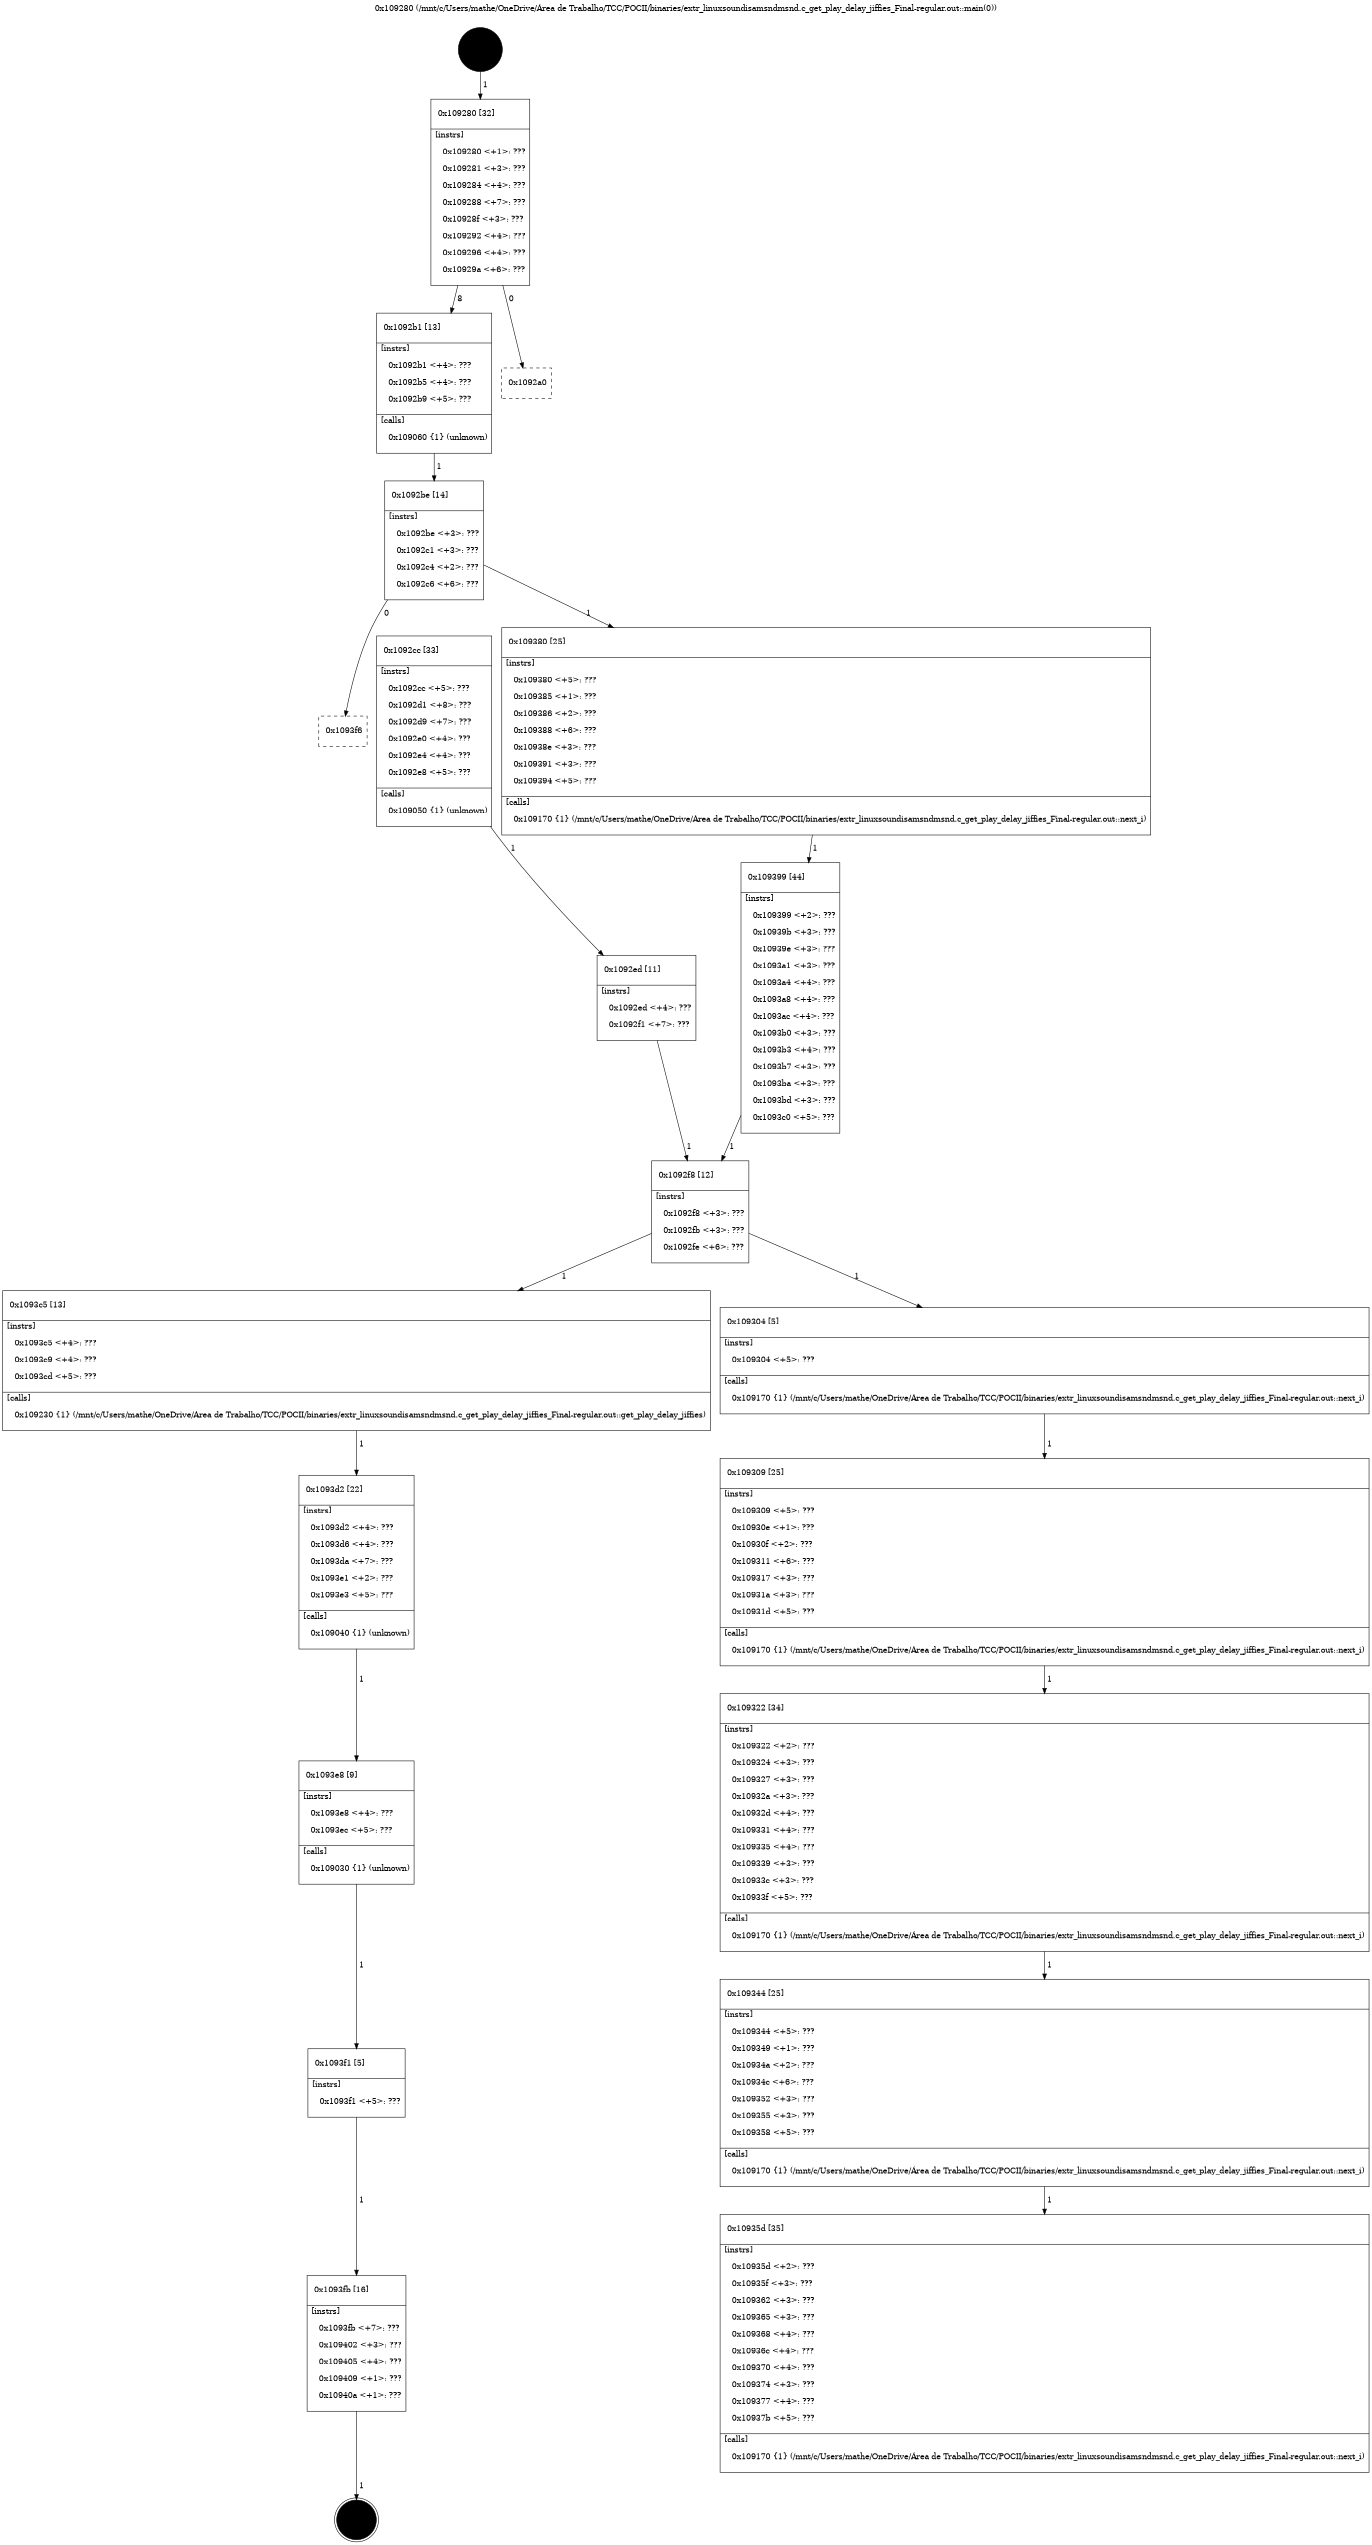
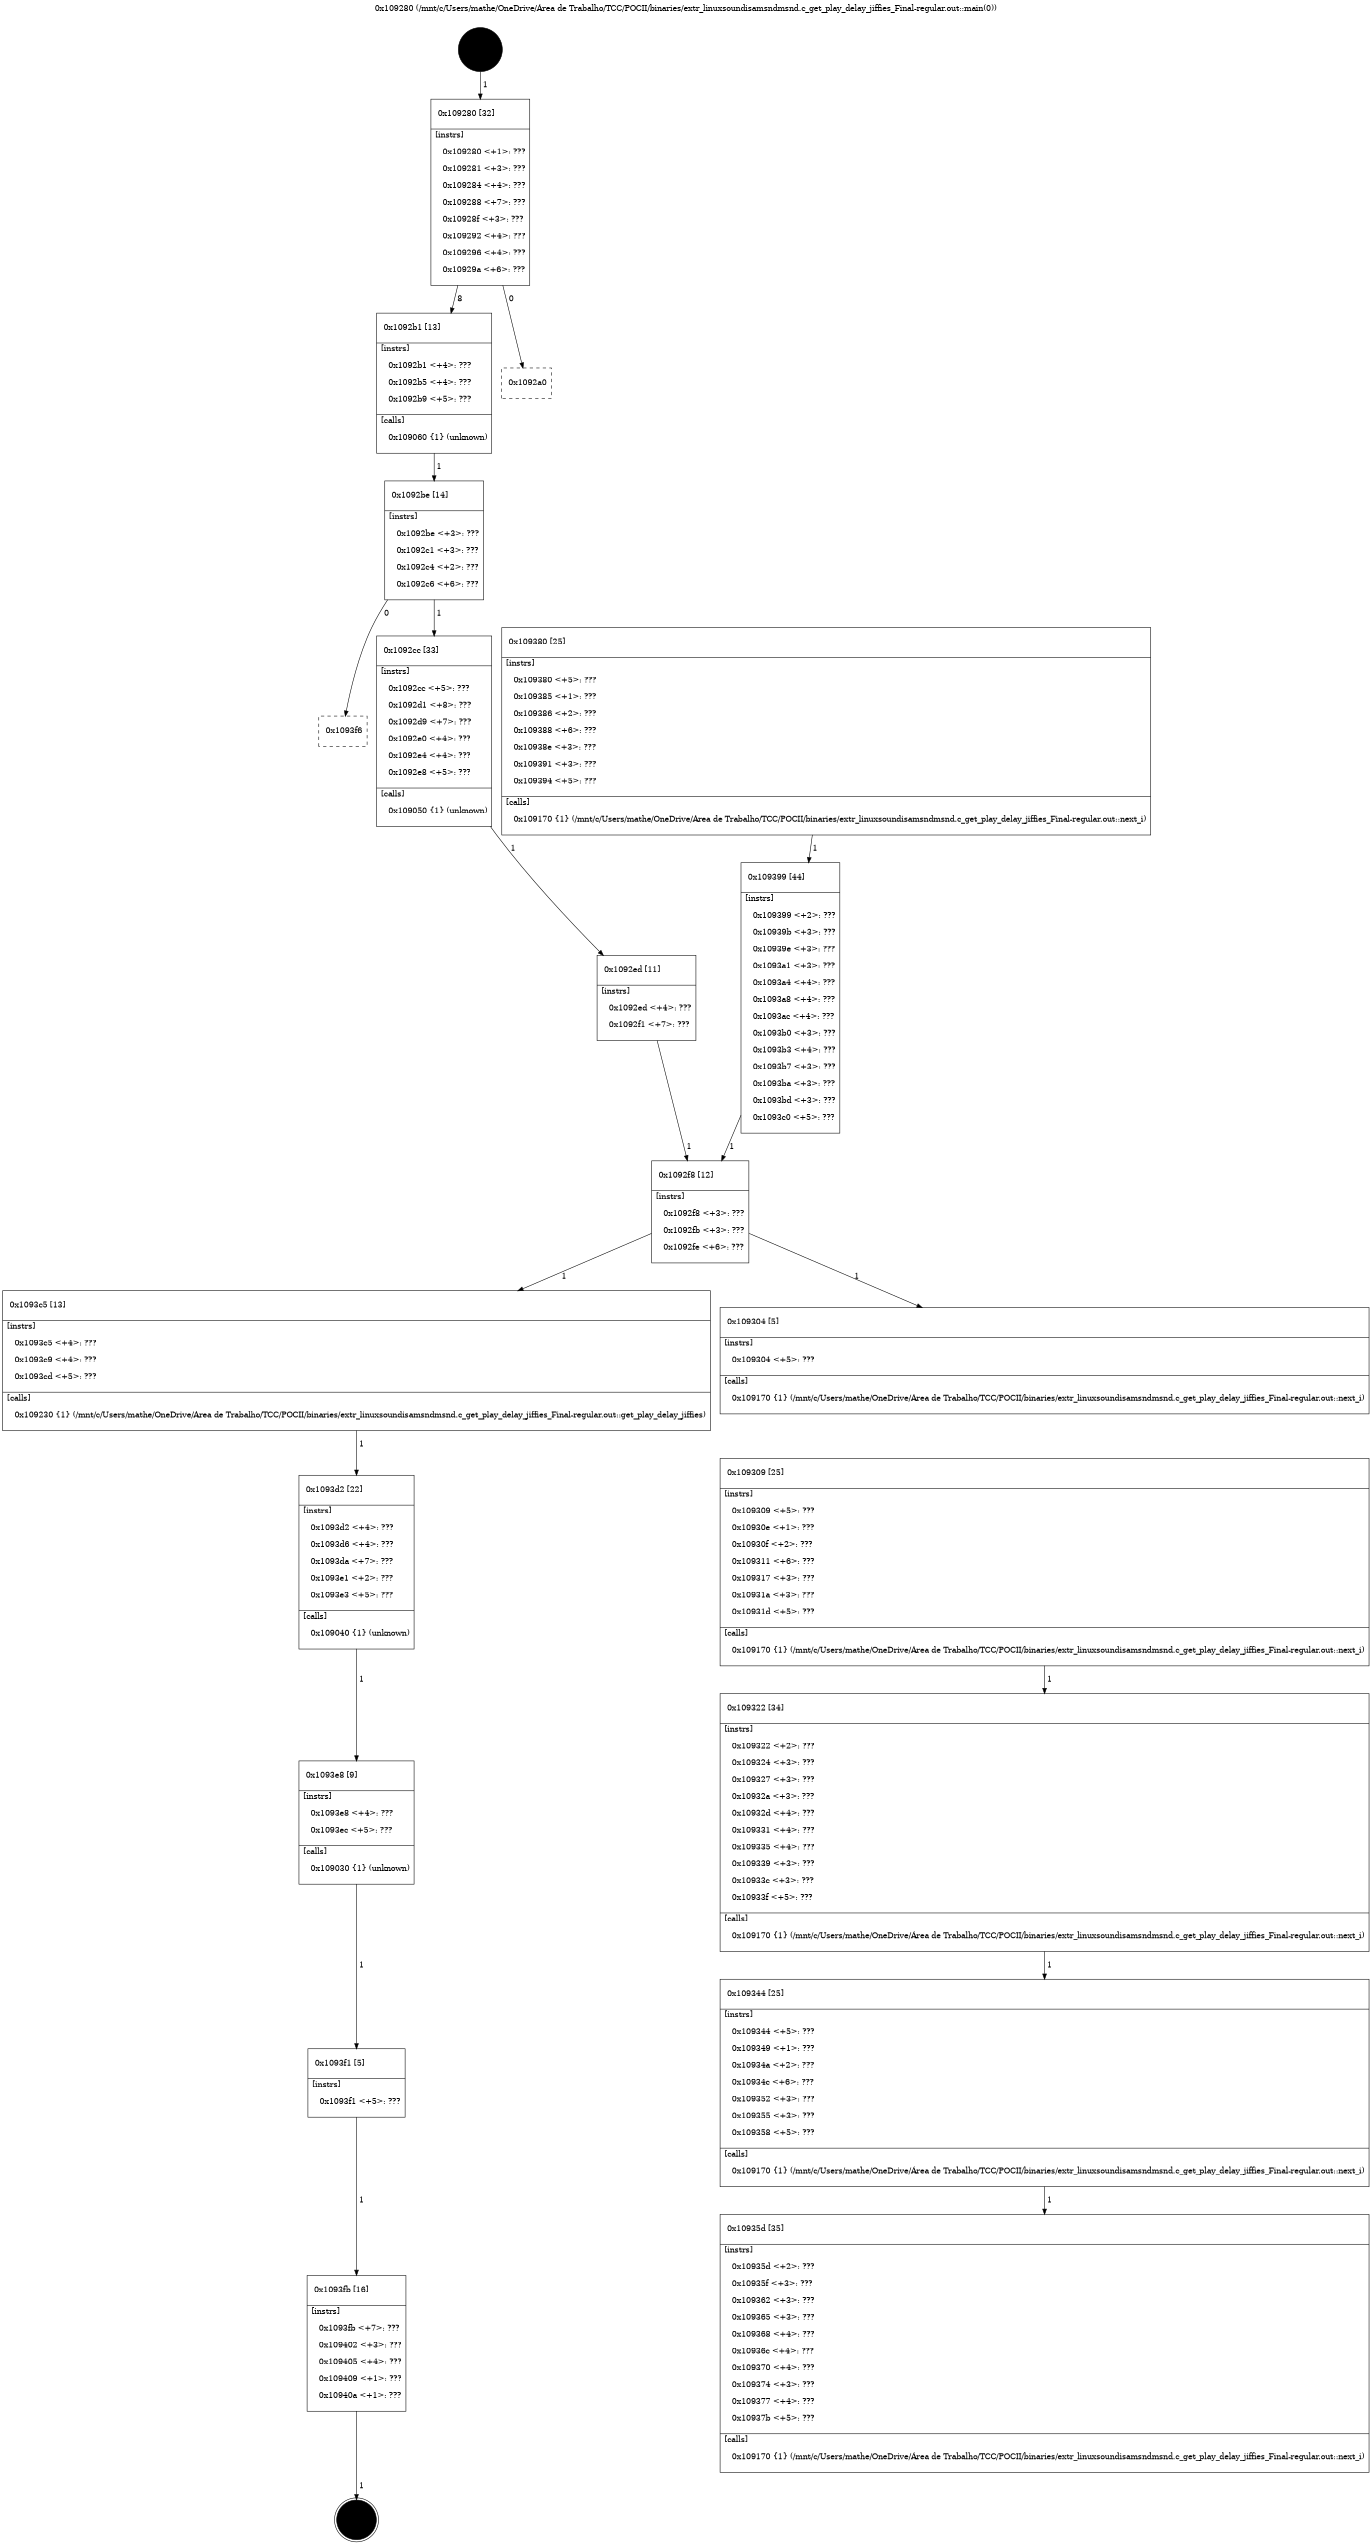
edge "0x1092be [14]" -> "0x109380 [25]": now "0x1092be [14]" -> "0x1092cc [33]"
edge "0x109304 [5]" -> "0x109309 [25]": removed, label "1"
